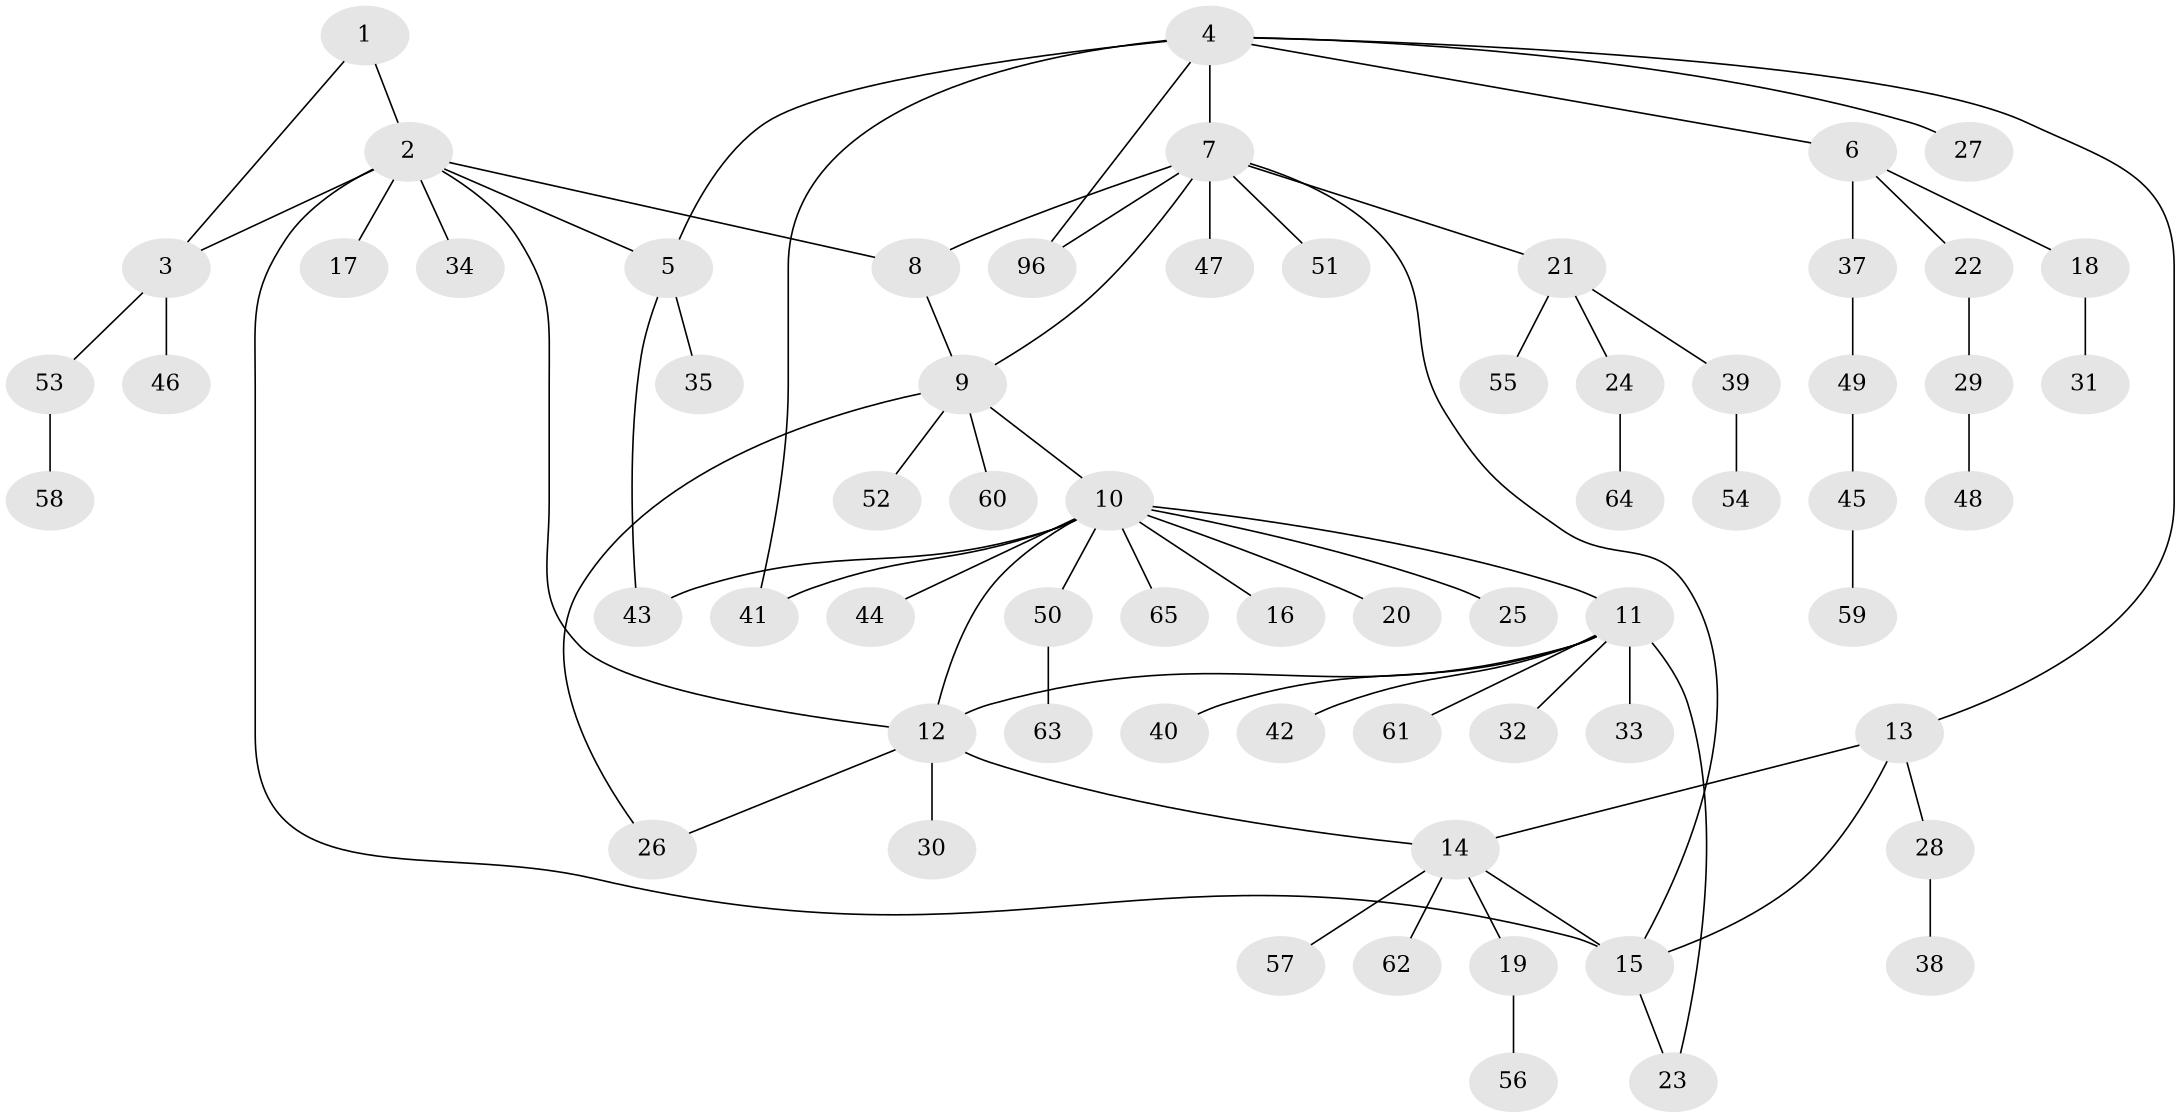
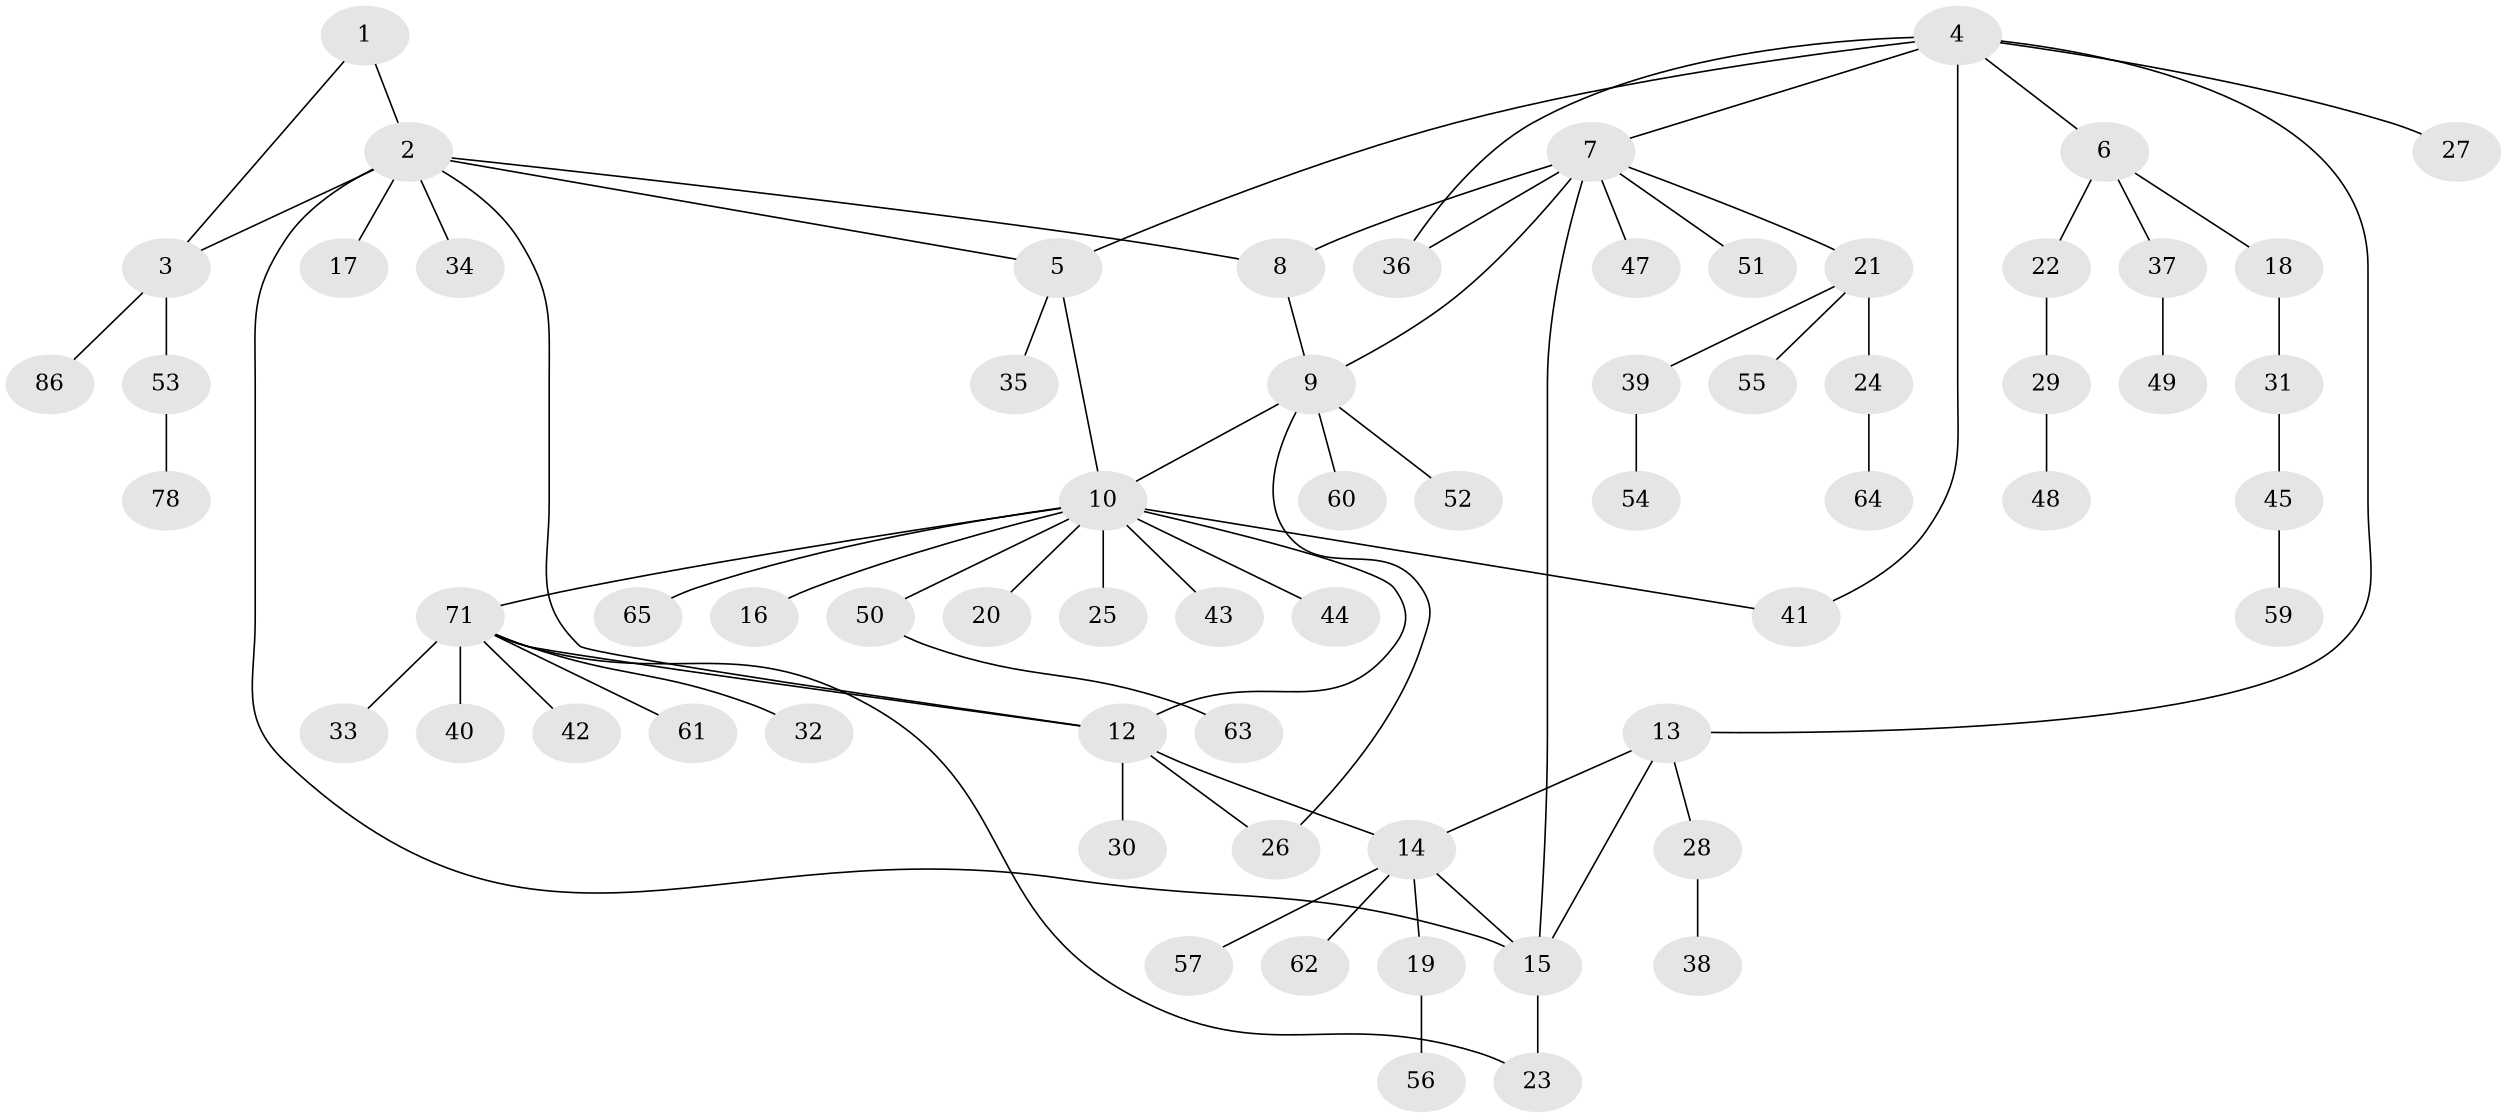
node "96": label "96" -> "36"
node "46": label "46" -> "86"
edge "5" -- "43": now "5" -- "10"
edge "49" -- "45": now "31" -- "45"
node "58": label "58" -> "78"
node "11": label "11" -> "71"
